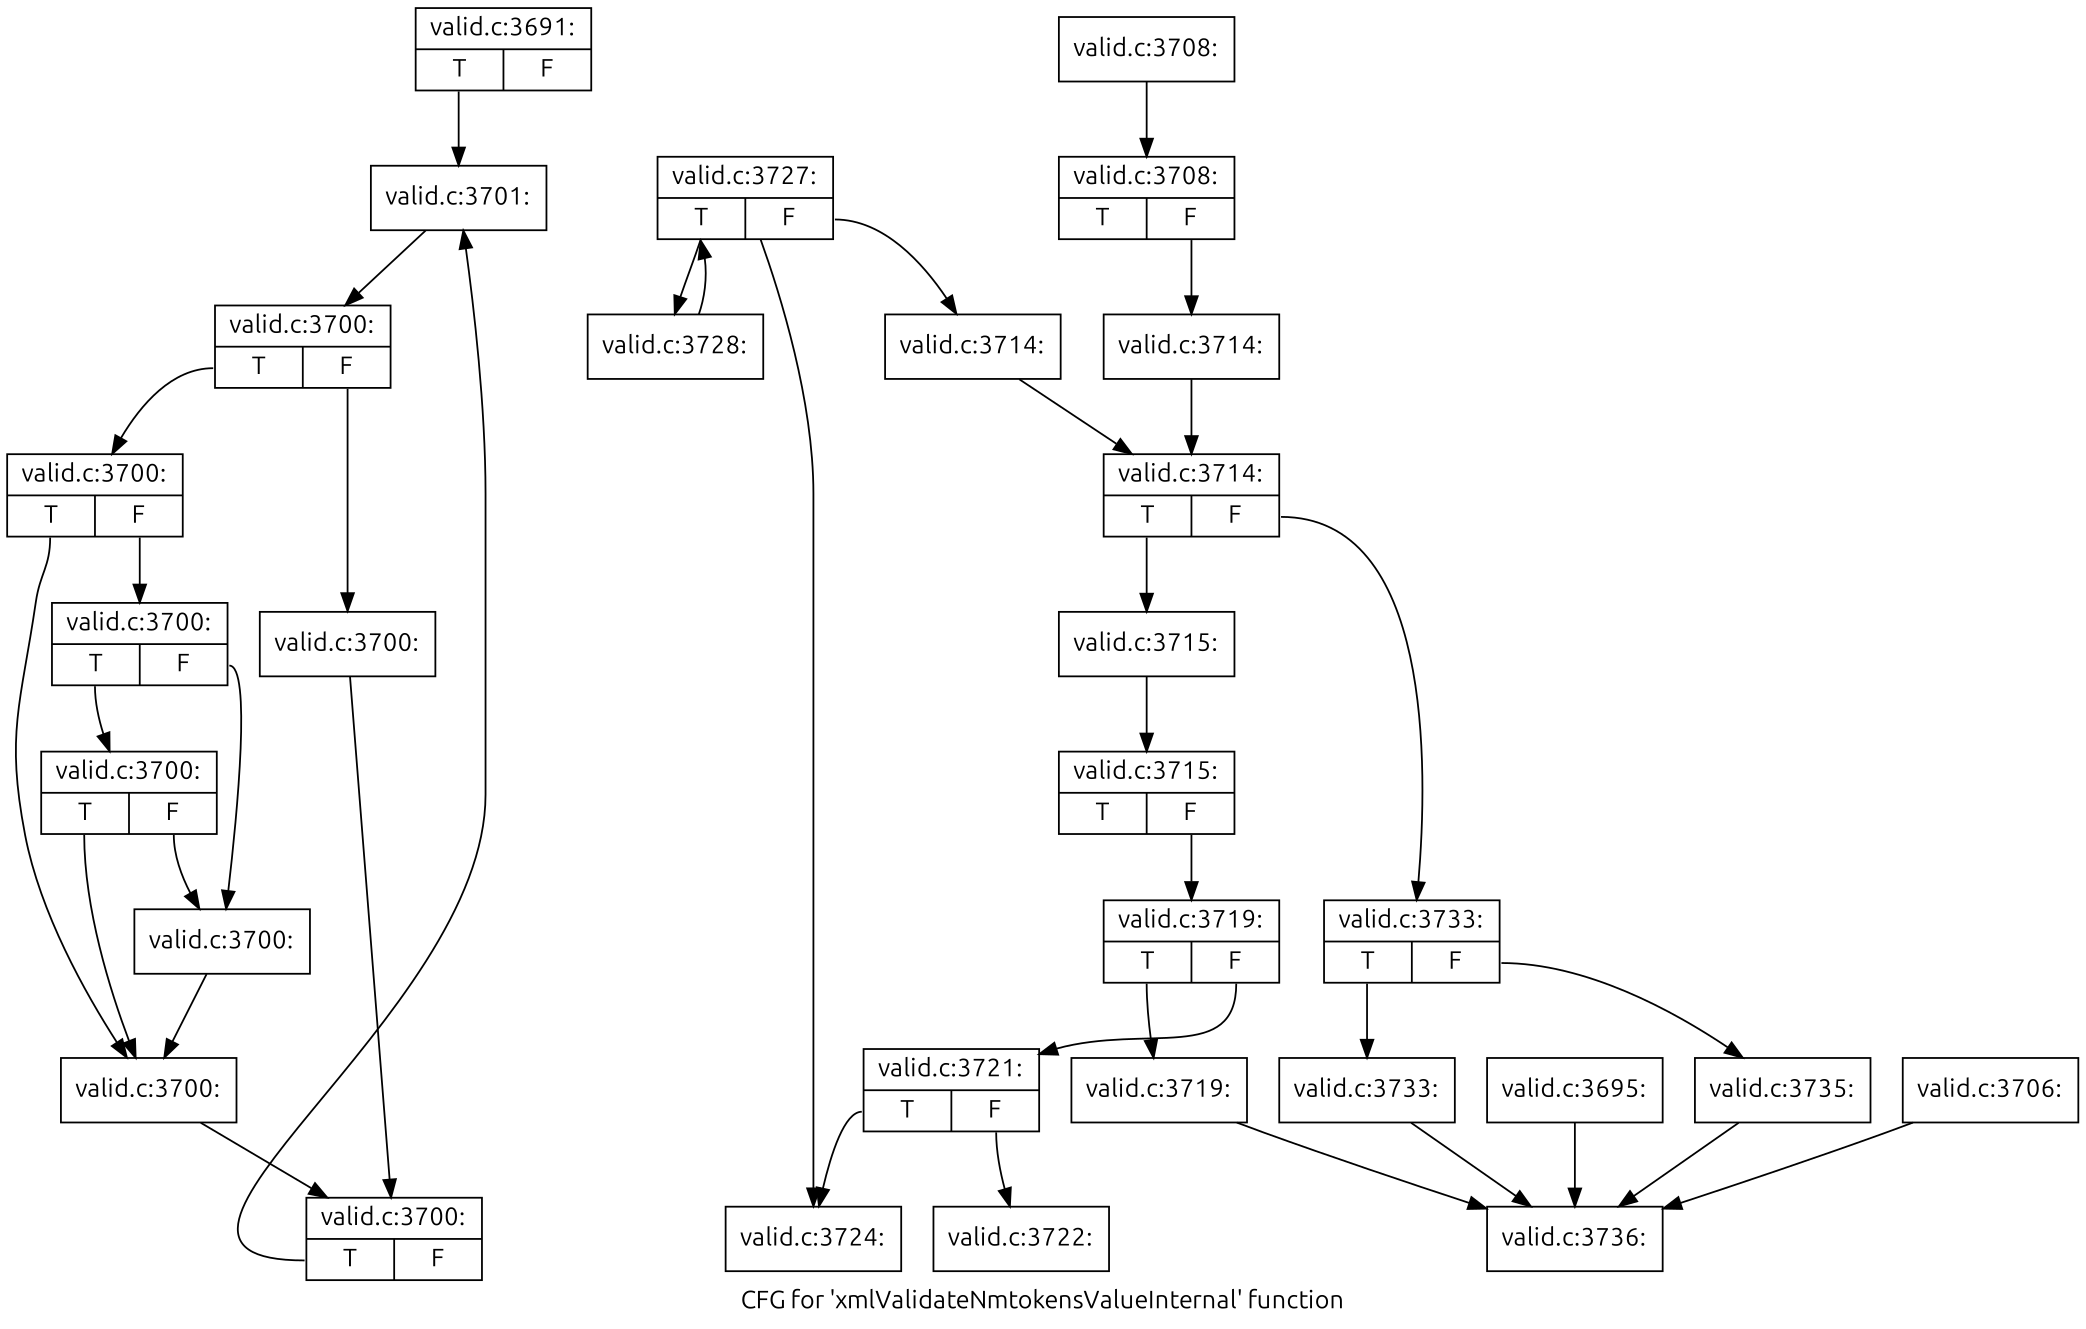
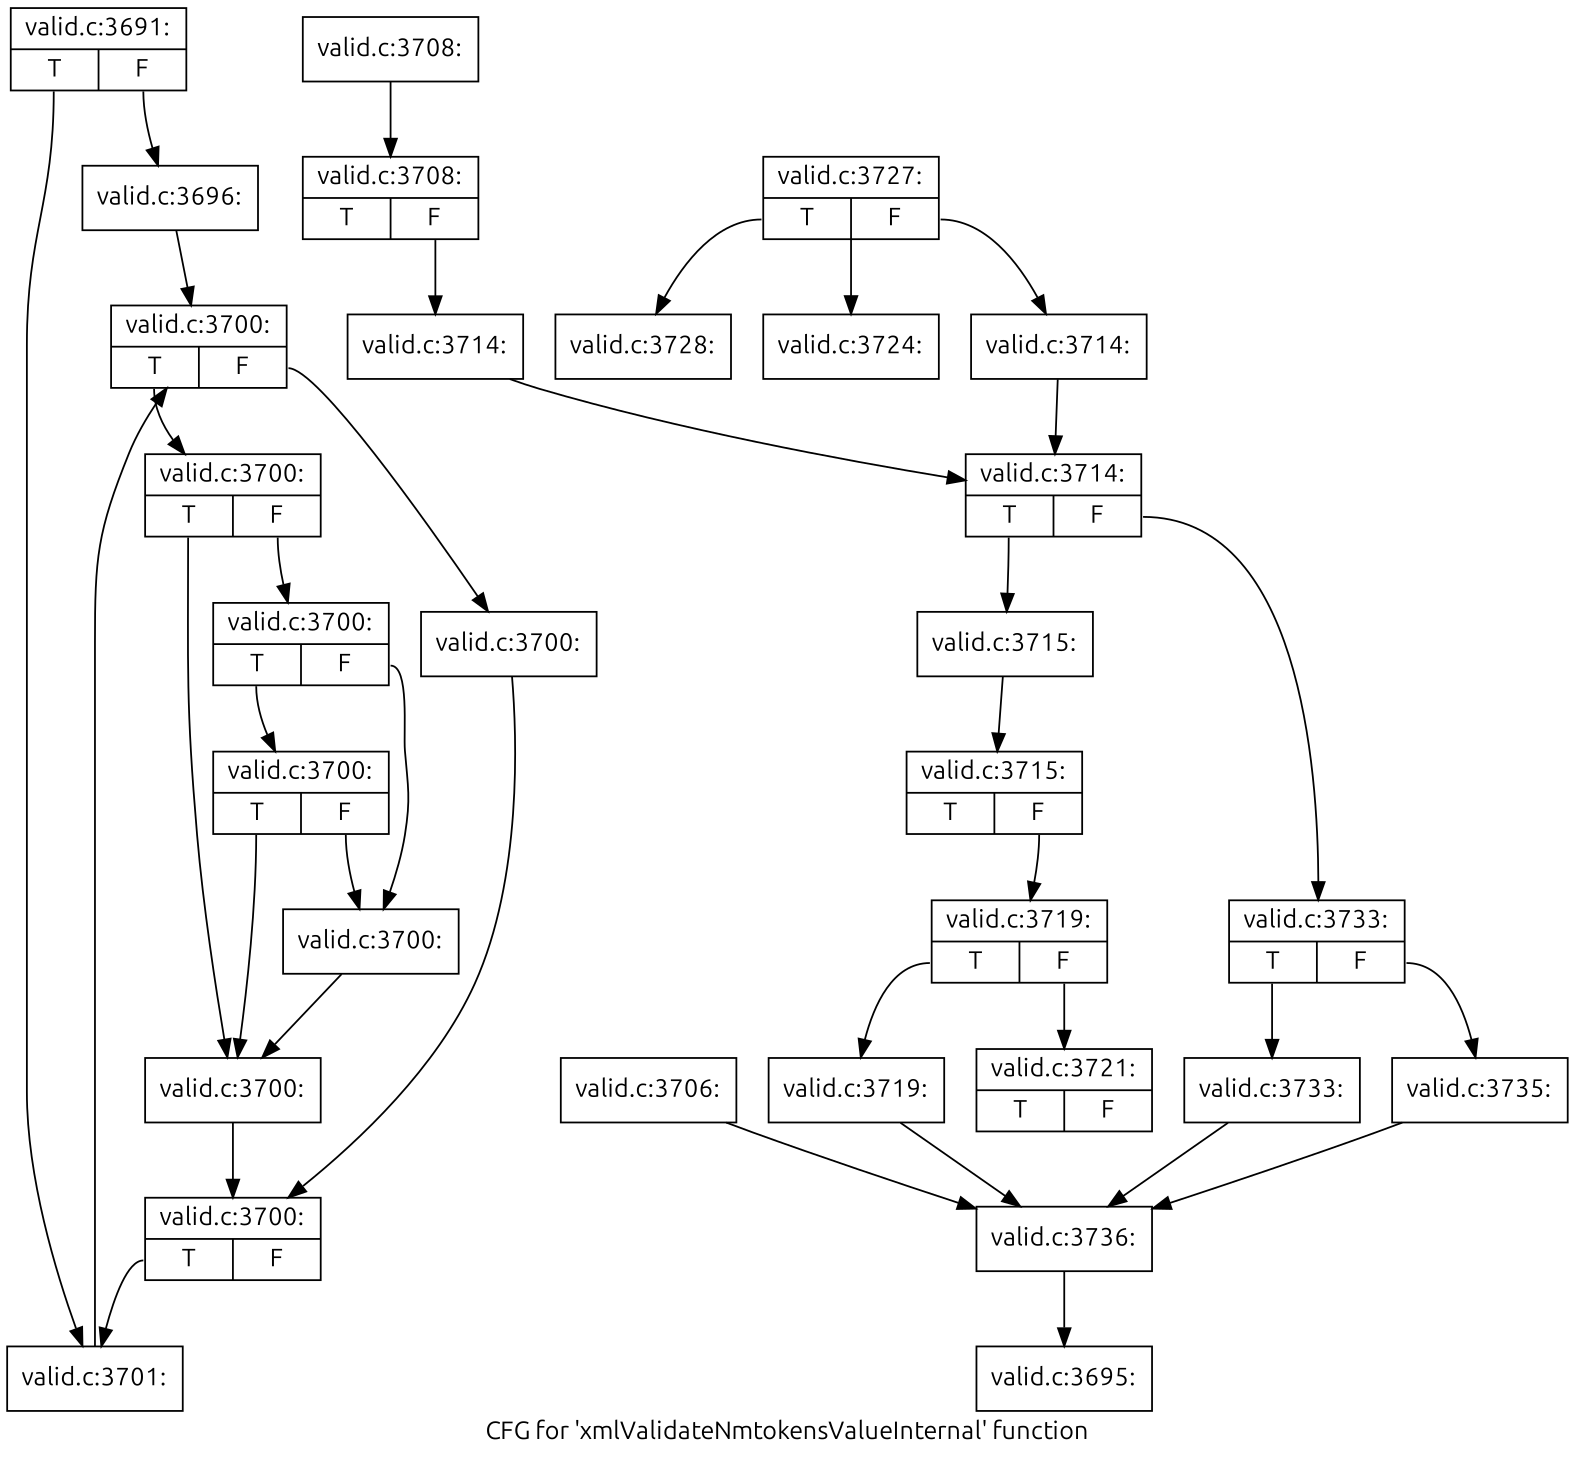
node "valid.c:3696:": added
edge "valid.c:3728:" -> "valid.c:3727:": removed
edge "valid.c:3721:" -> "valid.c:3724:": removed
edge "valid.c:3695:" -> "valid.c:3736:": reversed
node "valid.c:3722:": removed
